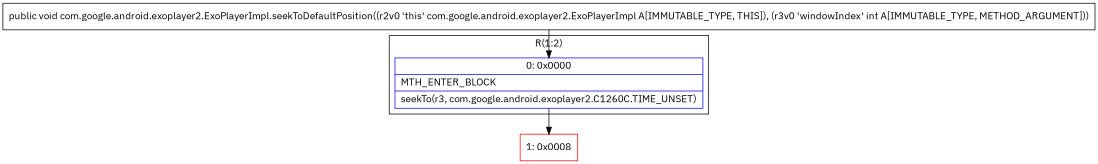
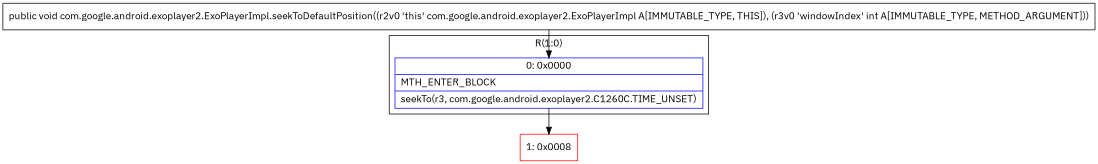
cluster "R(1:2)": label "R(1:2)" -> "R(1:0)"
